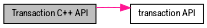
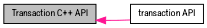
edge "Transaction C++ API" -> "transaction API": reversed
